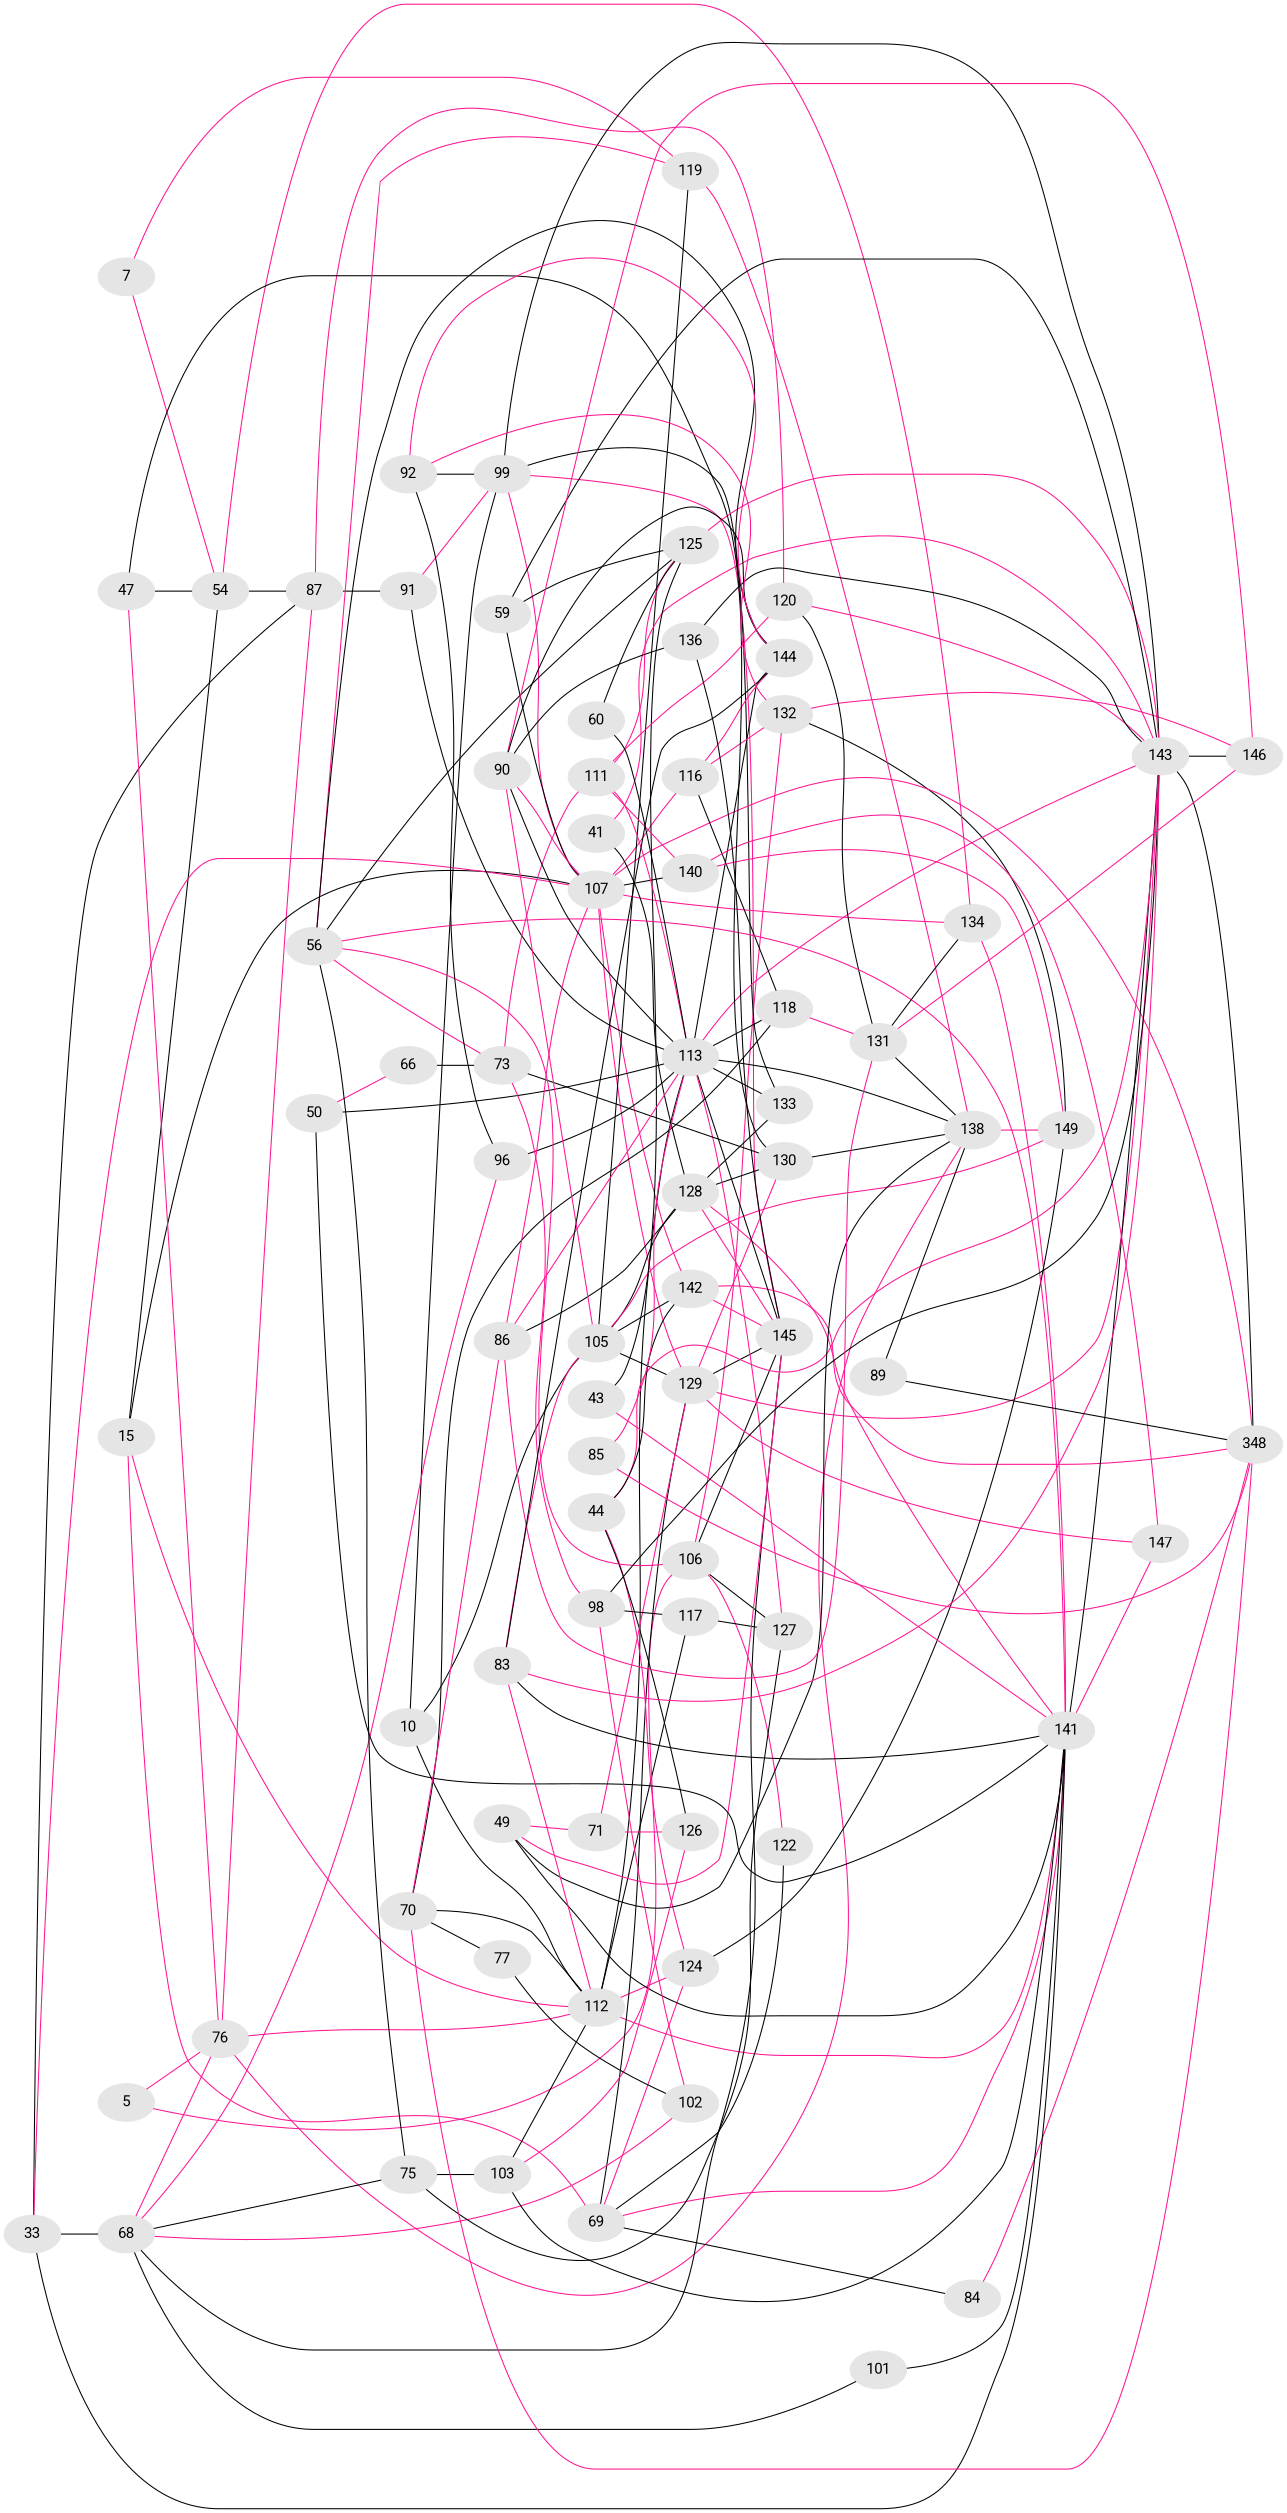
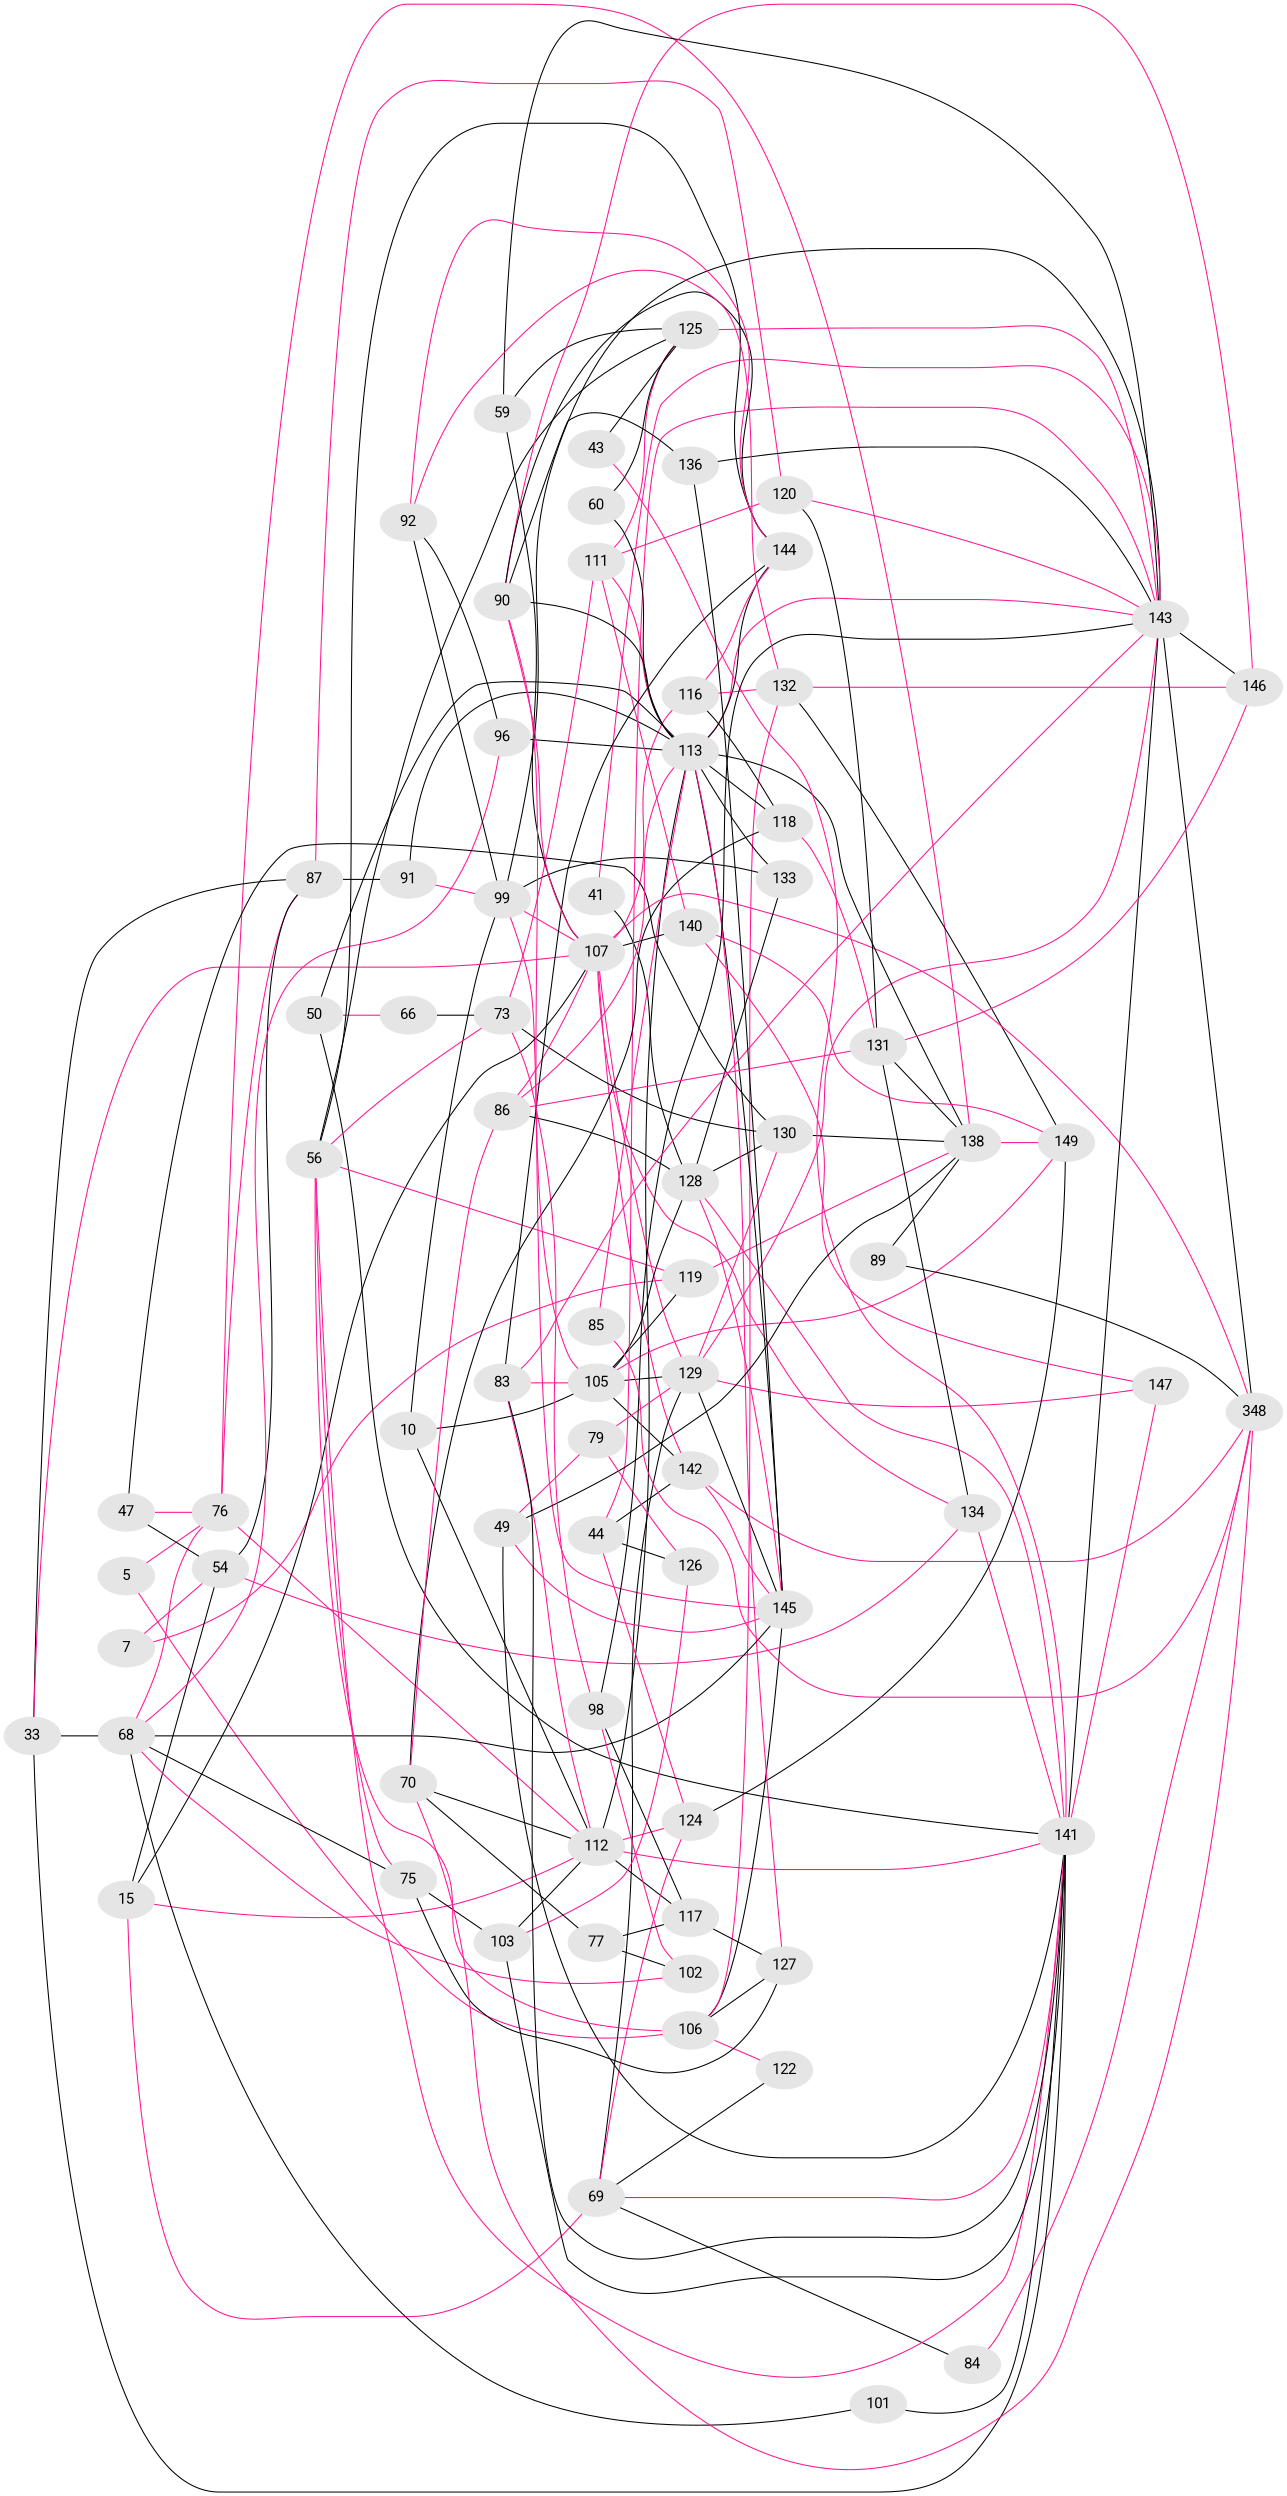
edge "56" -- "75": color black -> deeppink
node "71": label "71" -> "79"
edge "117" -- "77": added
